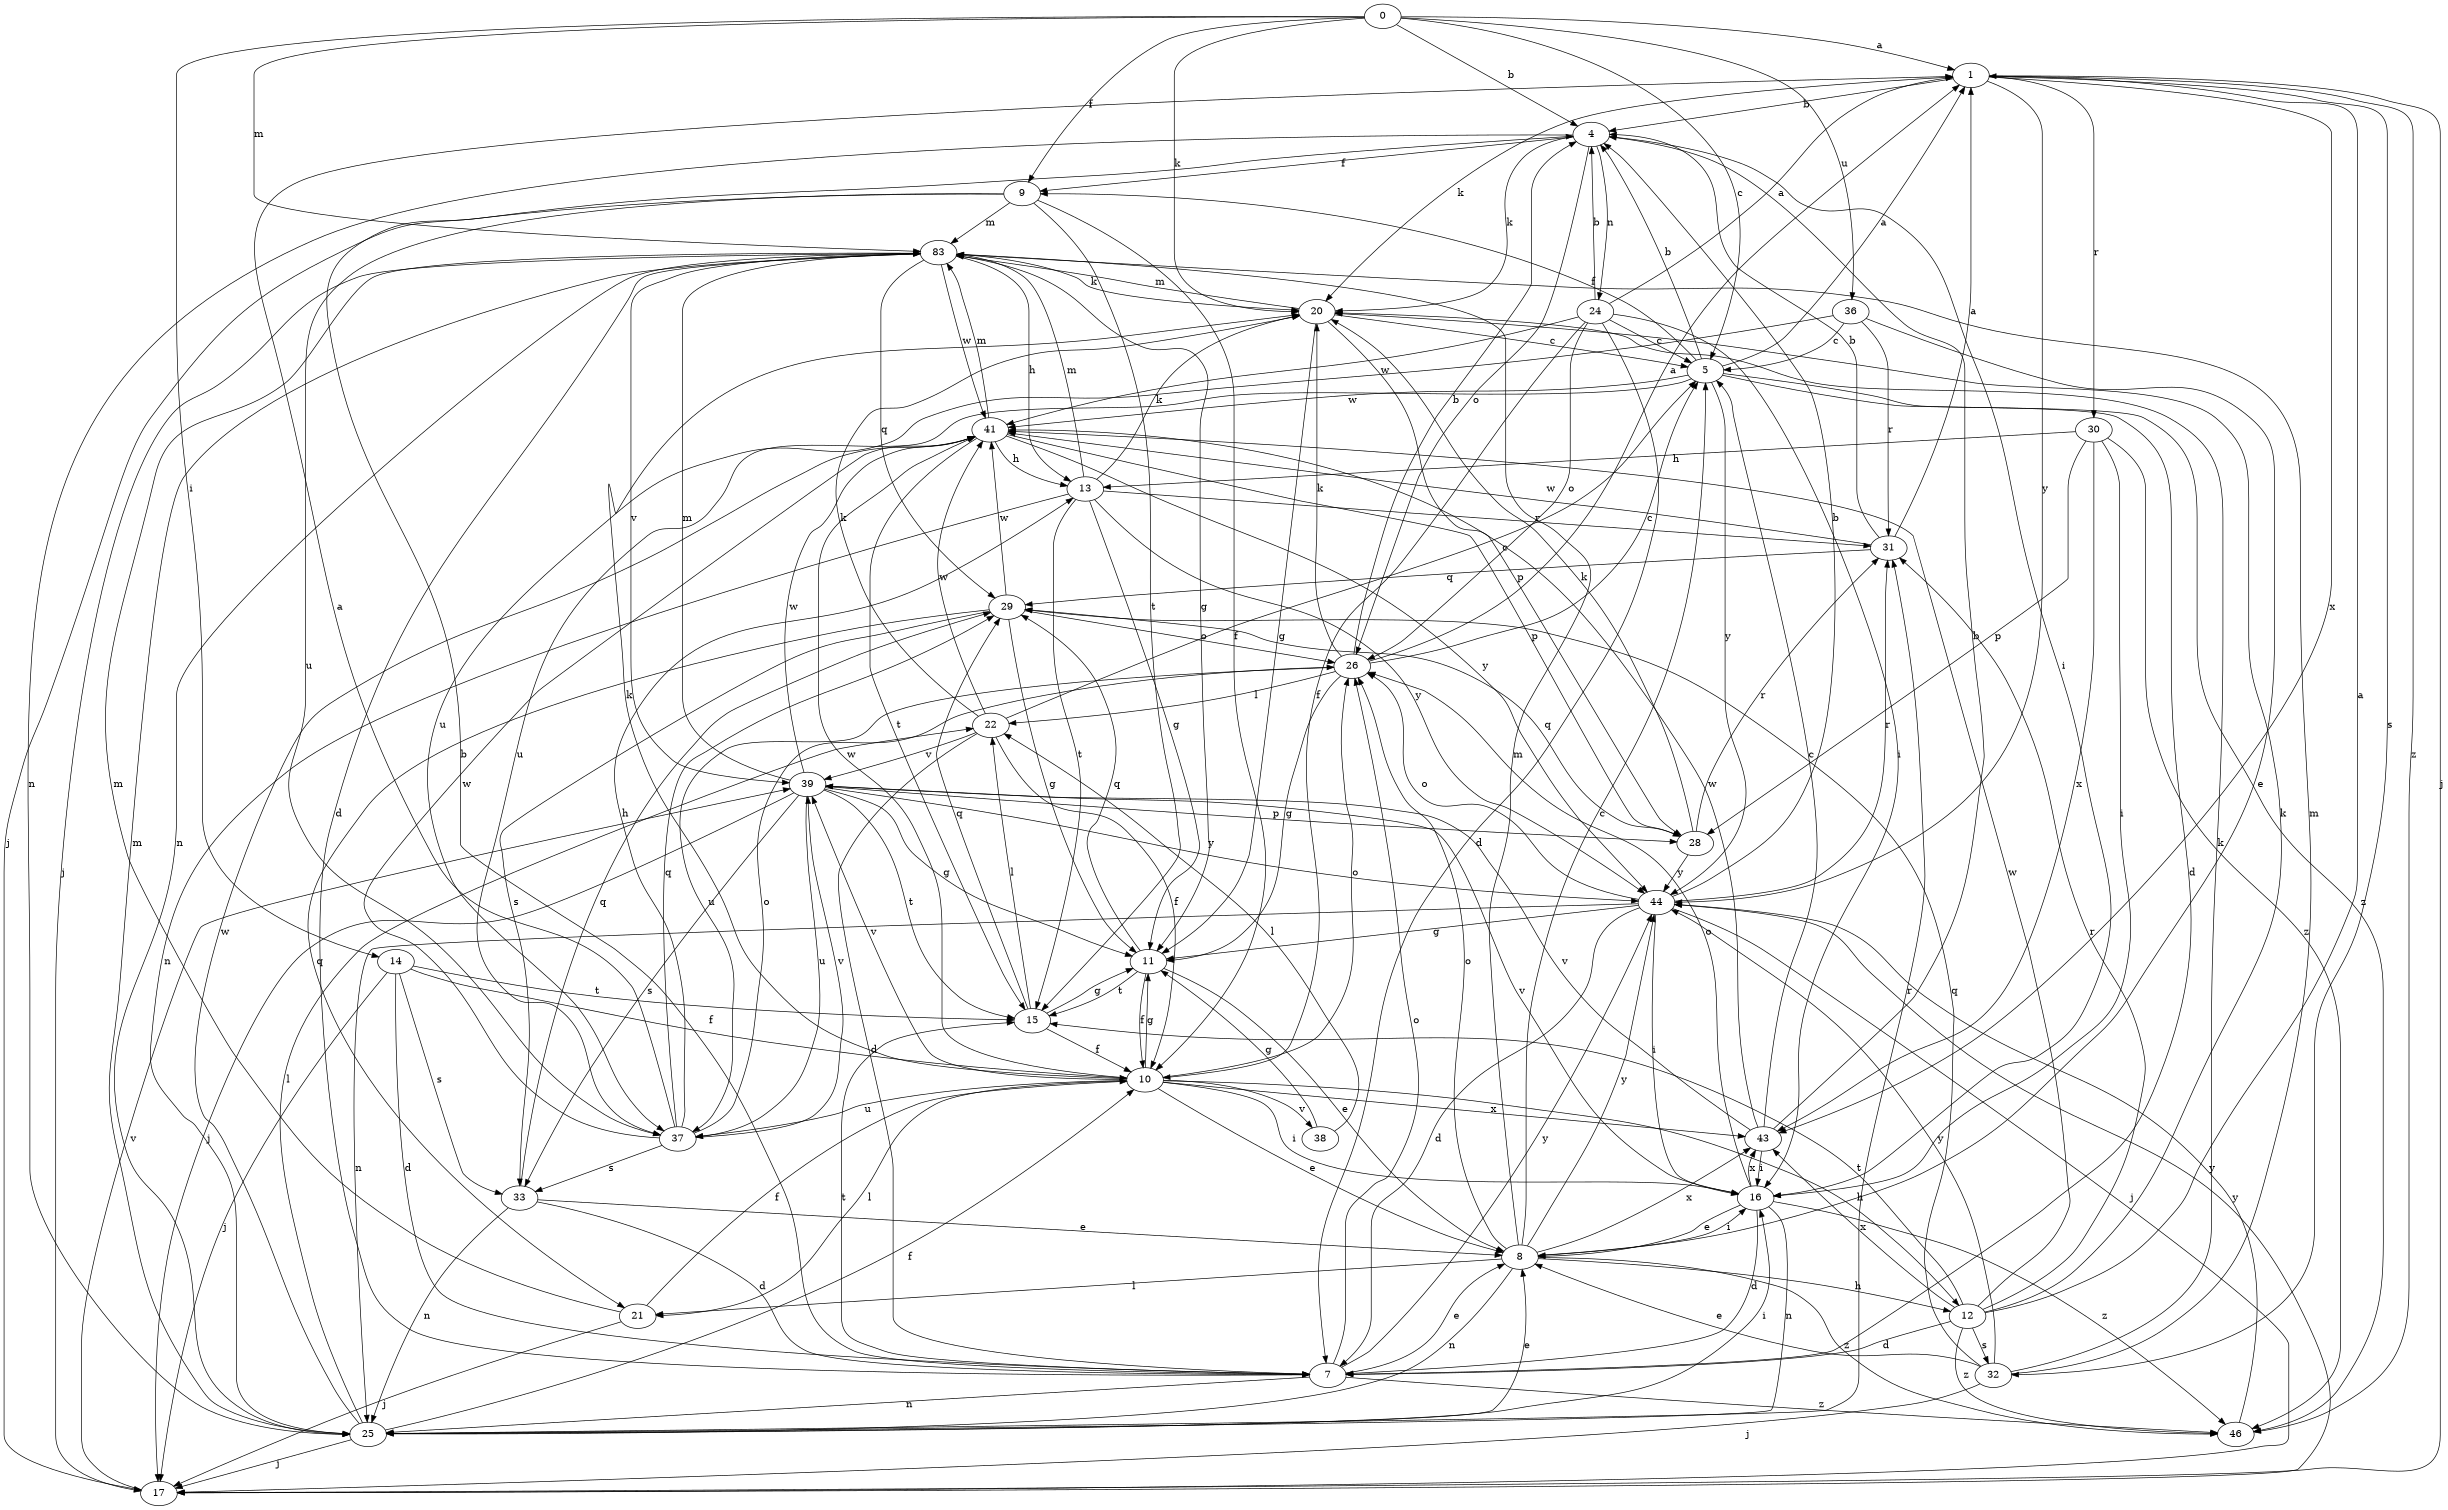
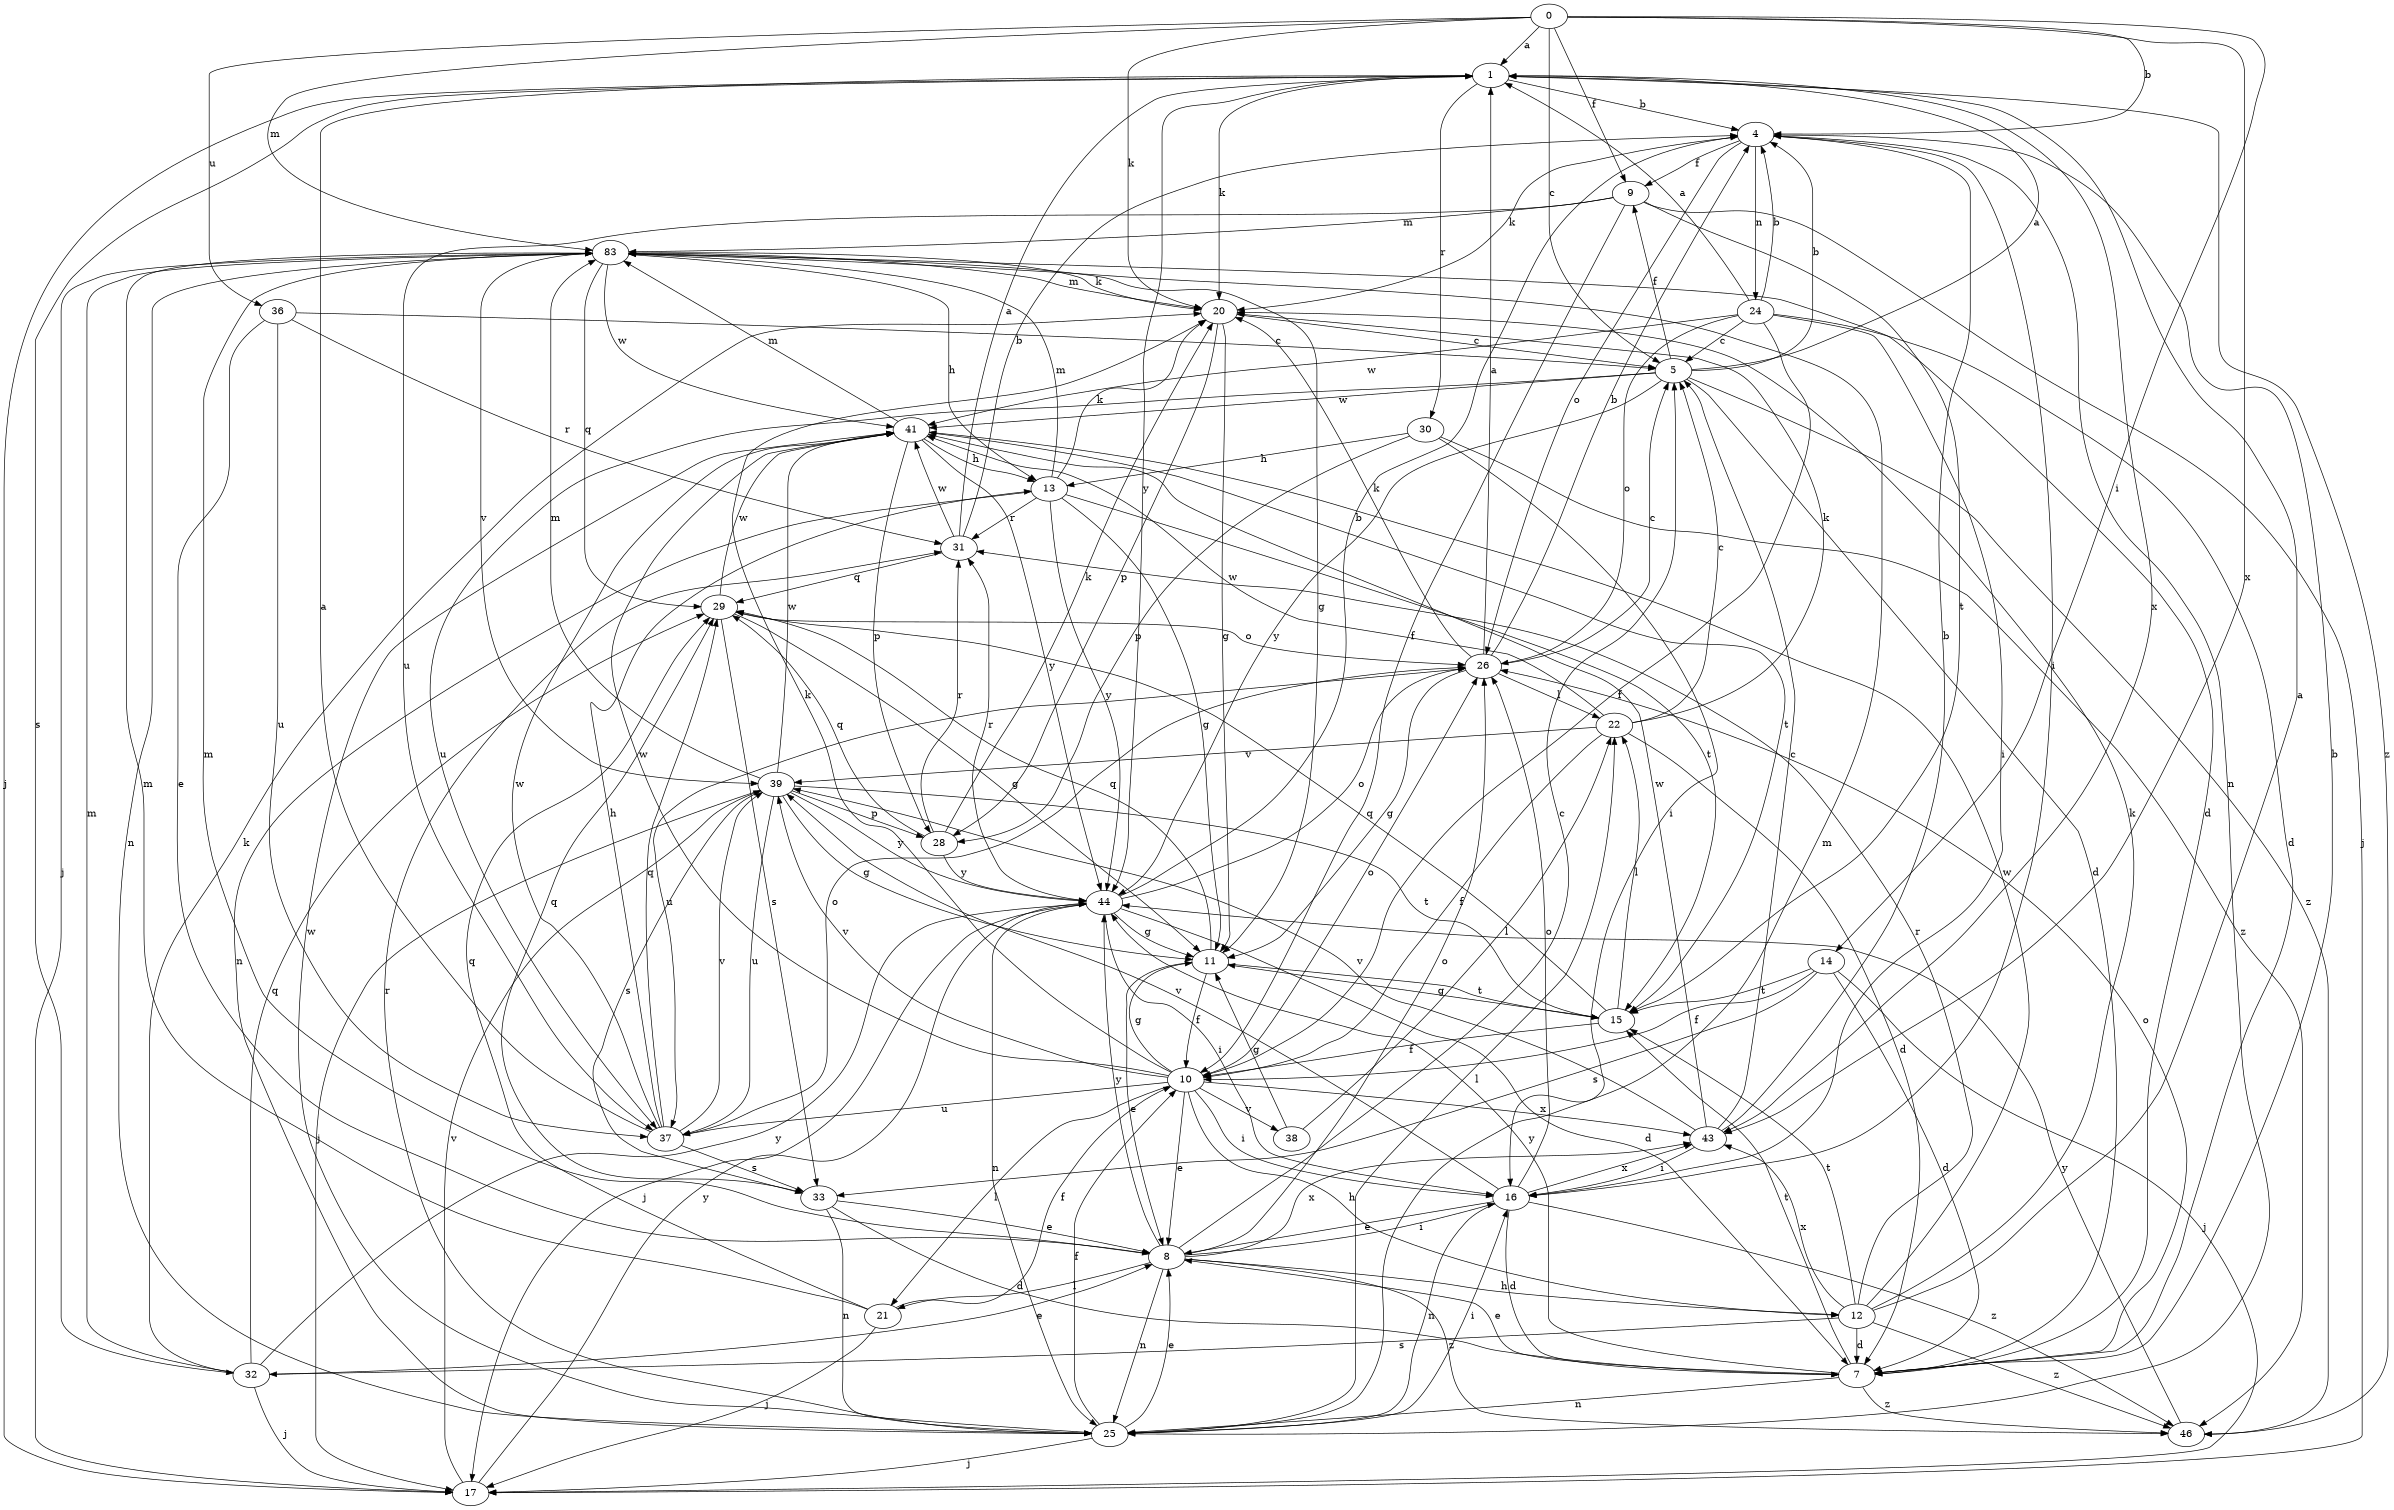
edge "29" -> "21": reversed
edge "30" -> "43": now "0" -> "43"
